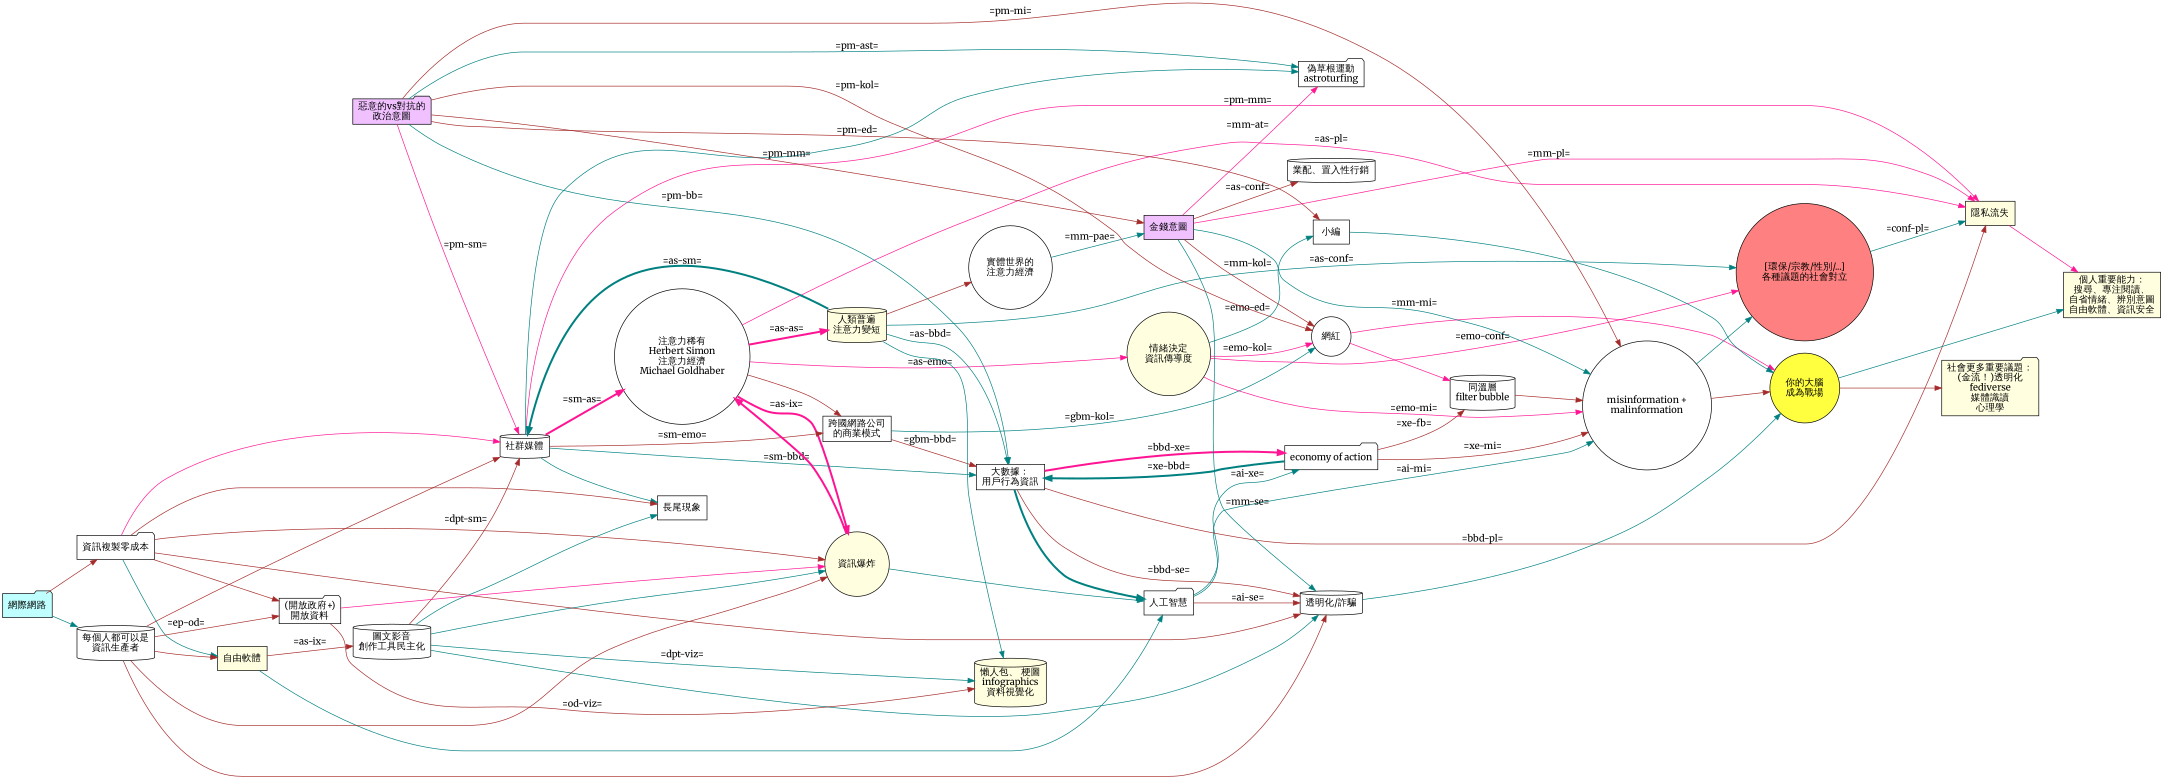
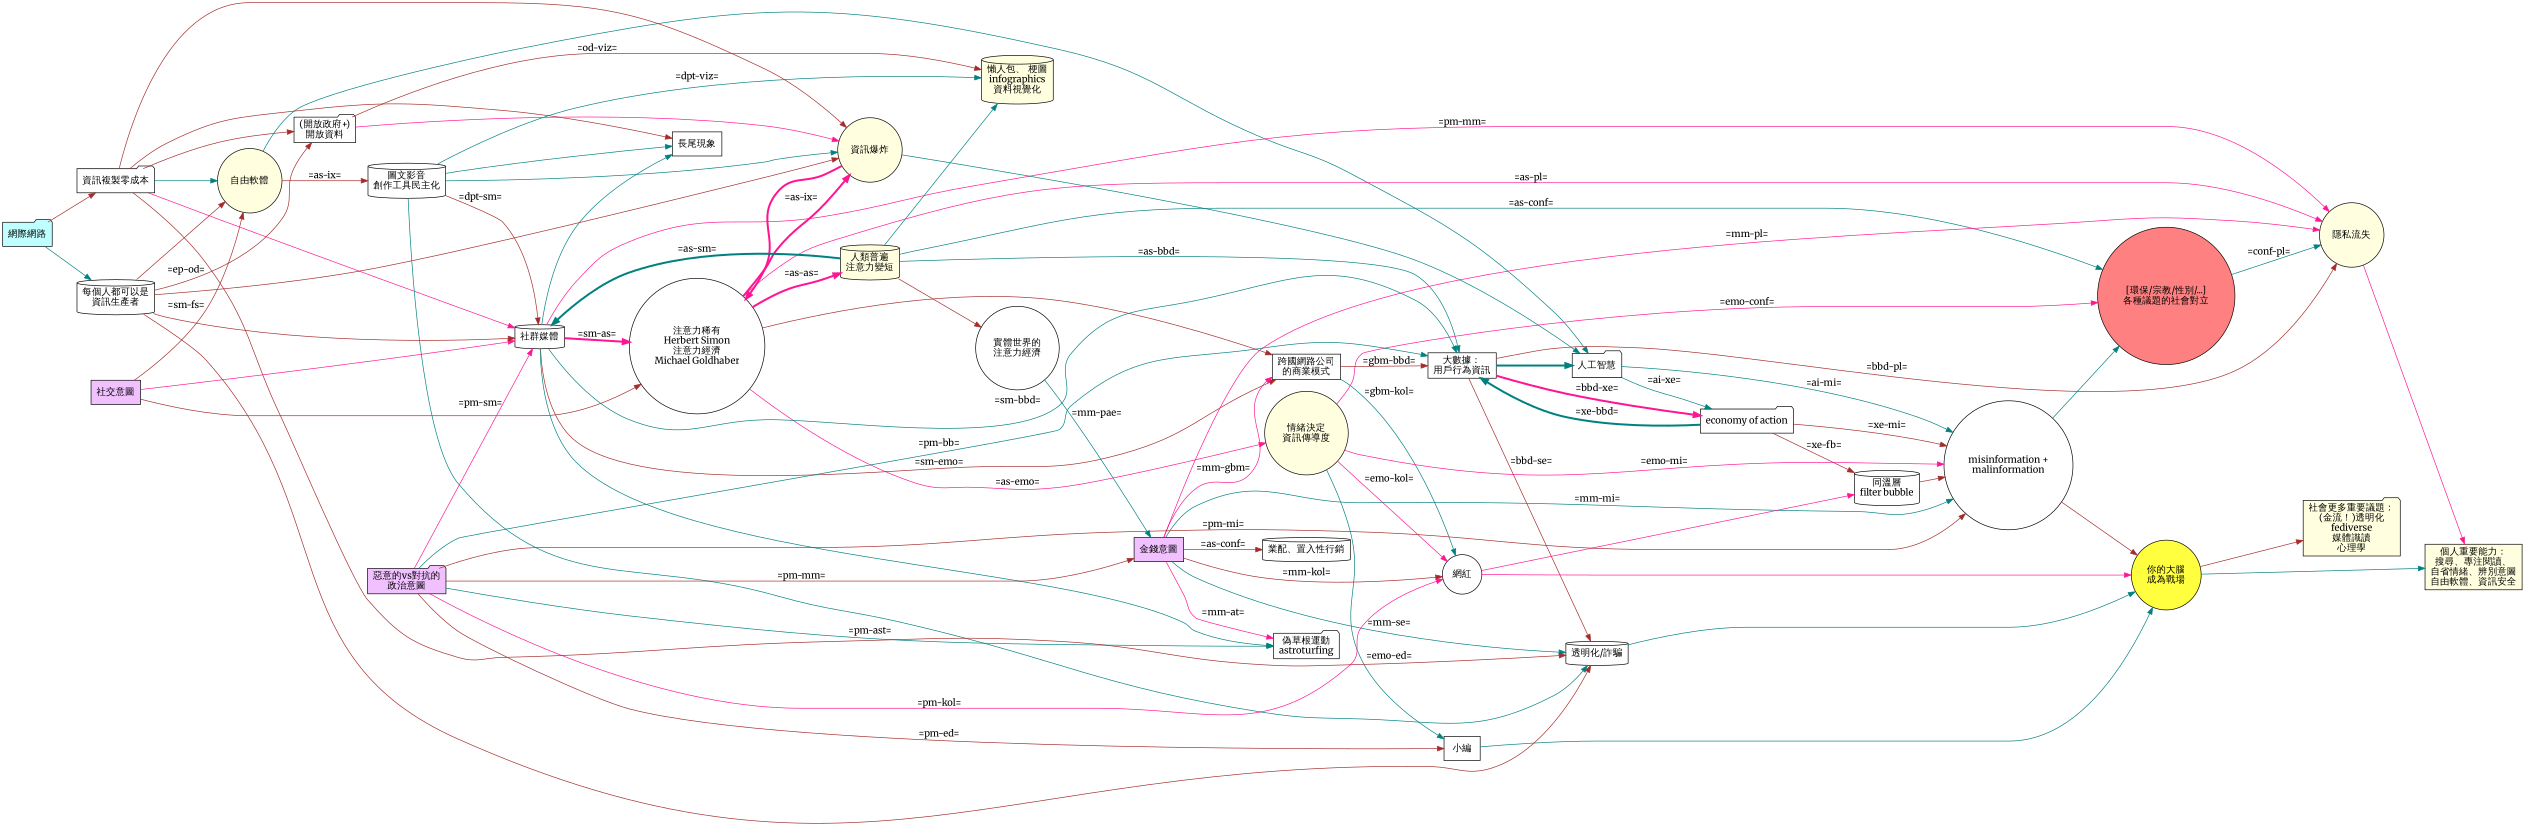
edge "惡意的vs對抗的 政治意圖" -> "網紅": color brown -> deeppink
node "隱私流失": shape box -> circle
node "社交意圖": added
edge "金錢意圖" -> "跨國網路公司 的商業模式": added, label "=mm-gbm="
edge "人工智慧" -> "透明化/詐騙": removed, label "=ai-se="
node "自由軟體": shape box -> circle
